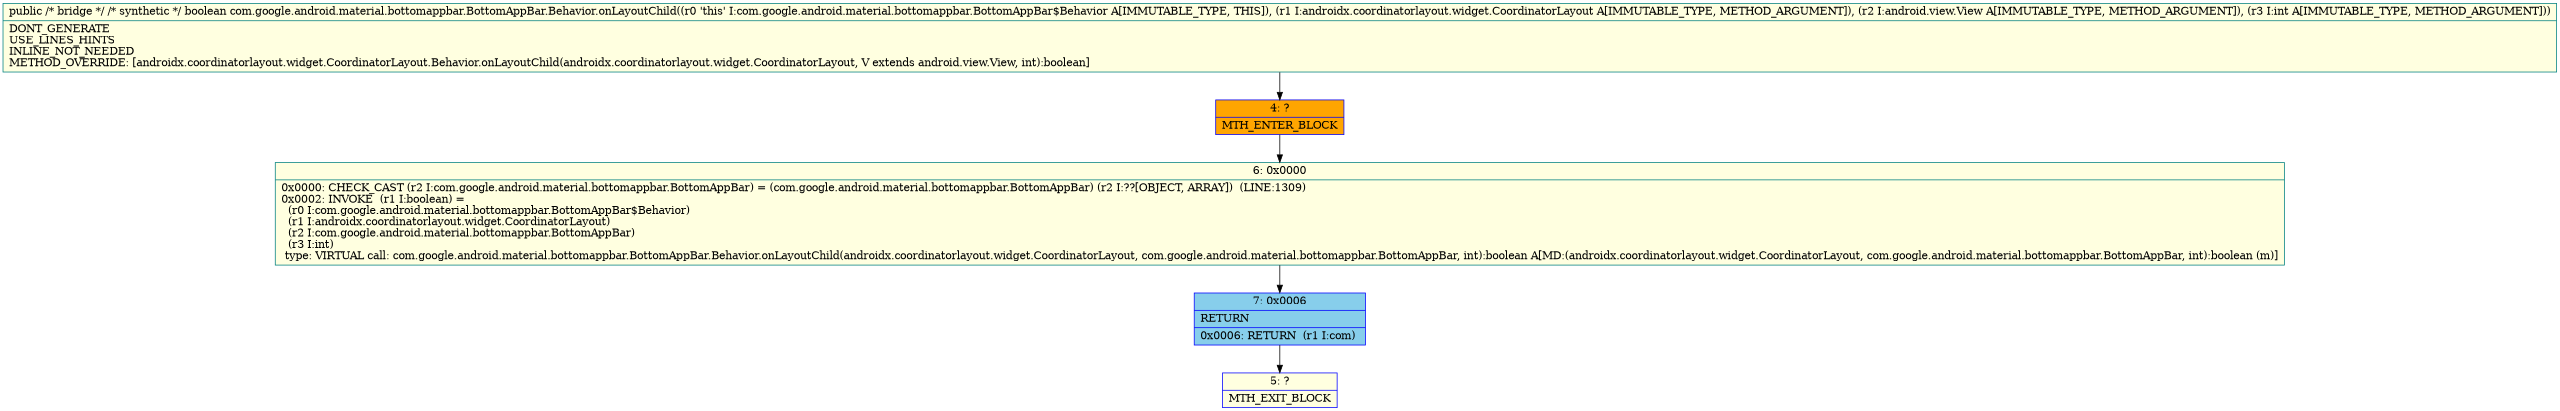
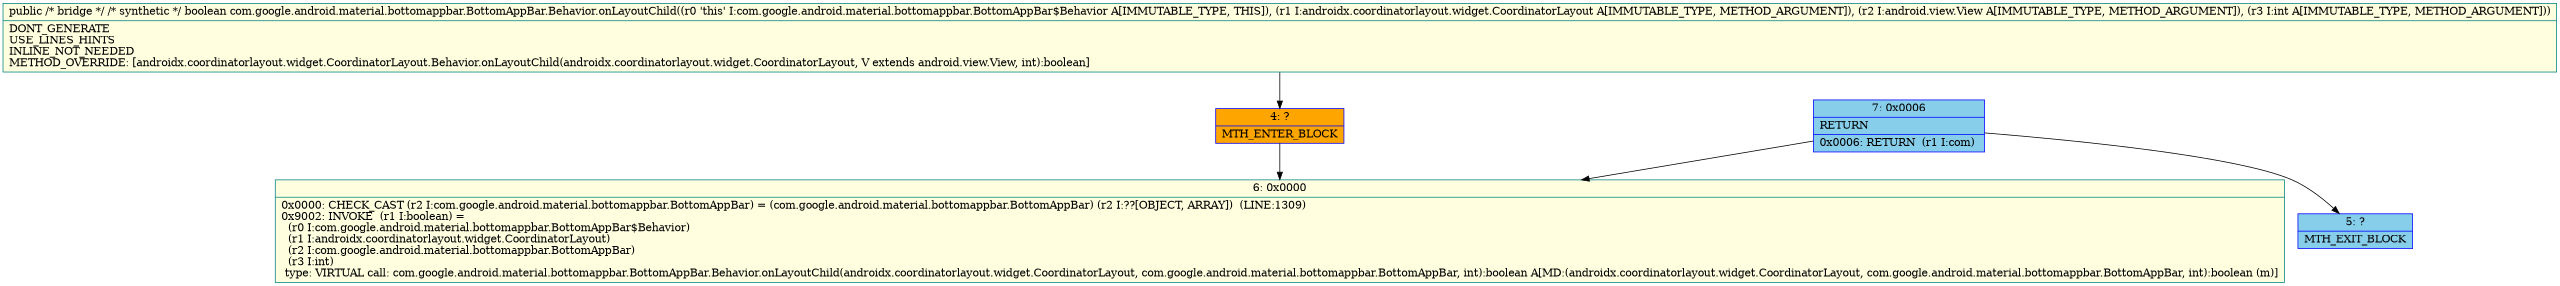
node "6: 0x0000": text "0x0002: INVOKE  (r1 I:boolean) =" -> "0x9002: INVOKE  (r1 I:boolean) ="
edge "6: 0x0000" -> "7: 0x0006": reversed
node "5: ?": fillcolor lightyellow -> skyblue
